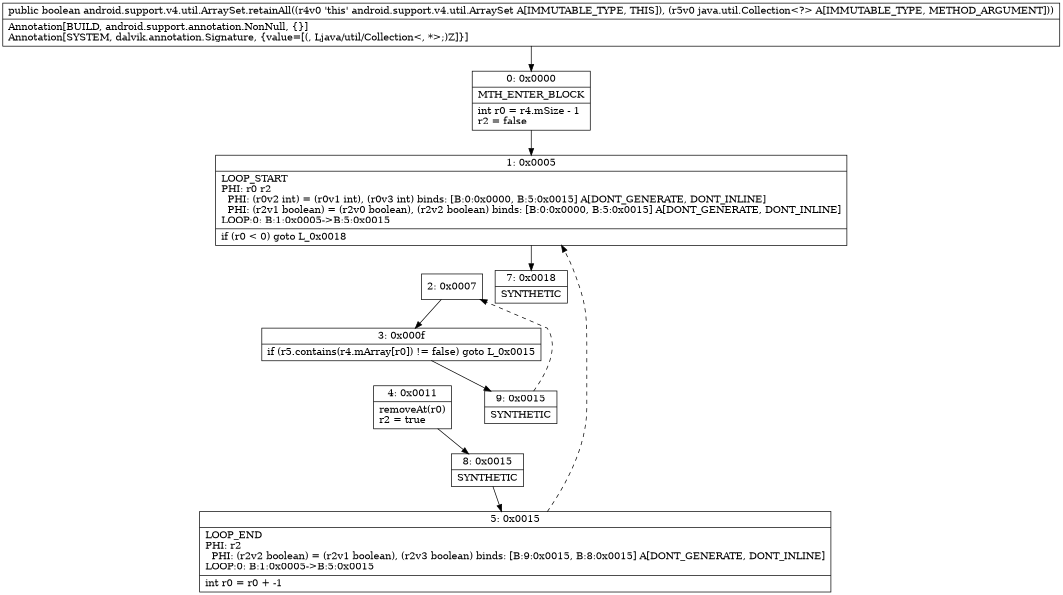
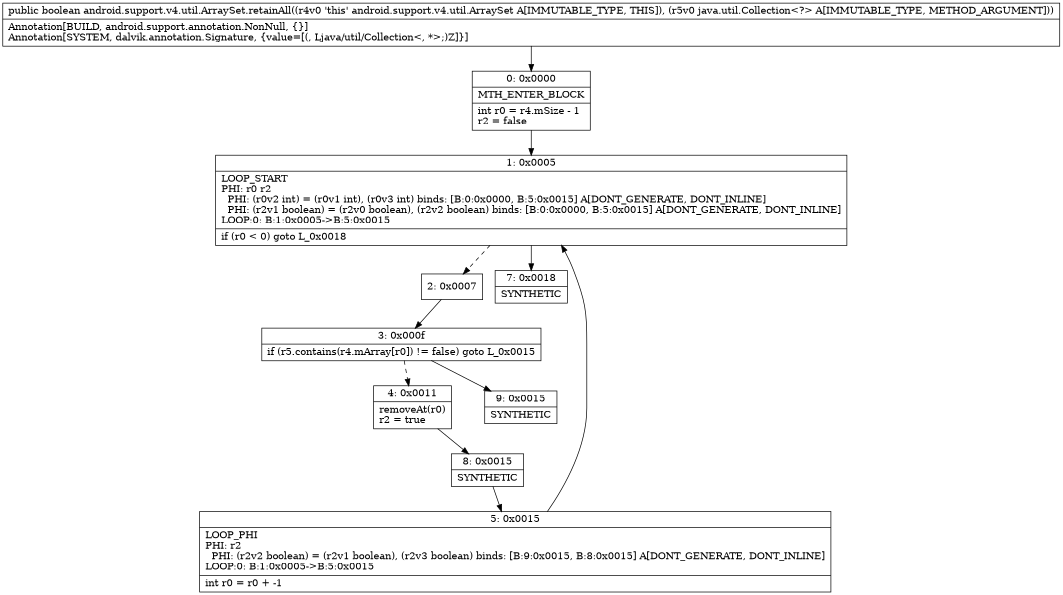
edge "9: 0x0015" -> "2: 0x0007": now "1: 0x0005" -> "2: 0x0007"
edge "3: 0x000f" -> "4: 0x0011": added
edge "5: 0x0015" -> "1: 0x0005": style dashed -> solid
node "5: 0x0015": text "LOOP_END" -> "LOOP_PHI"
